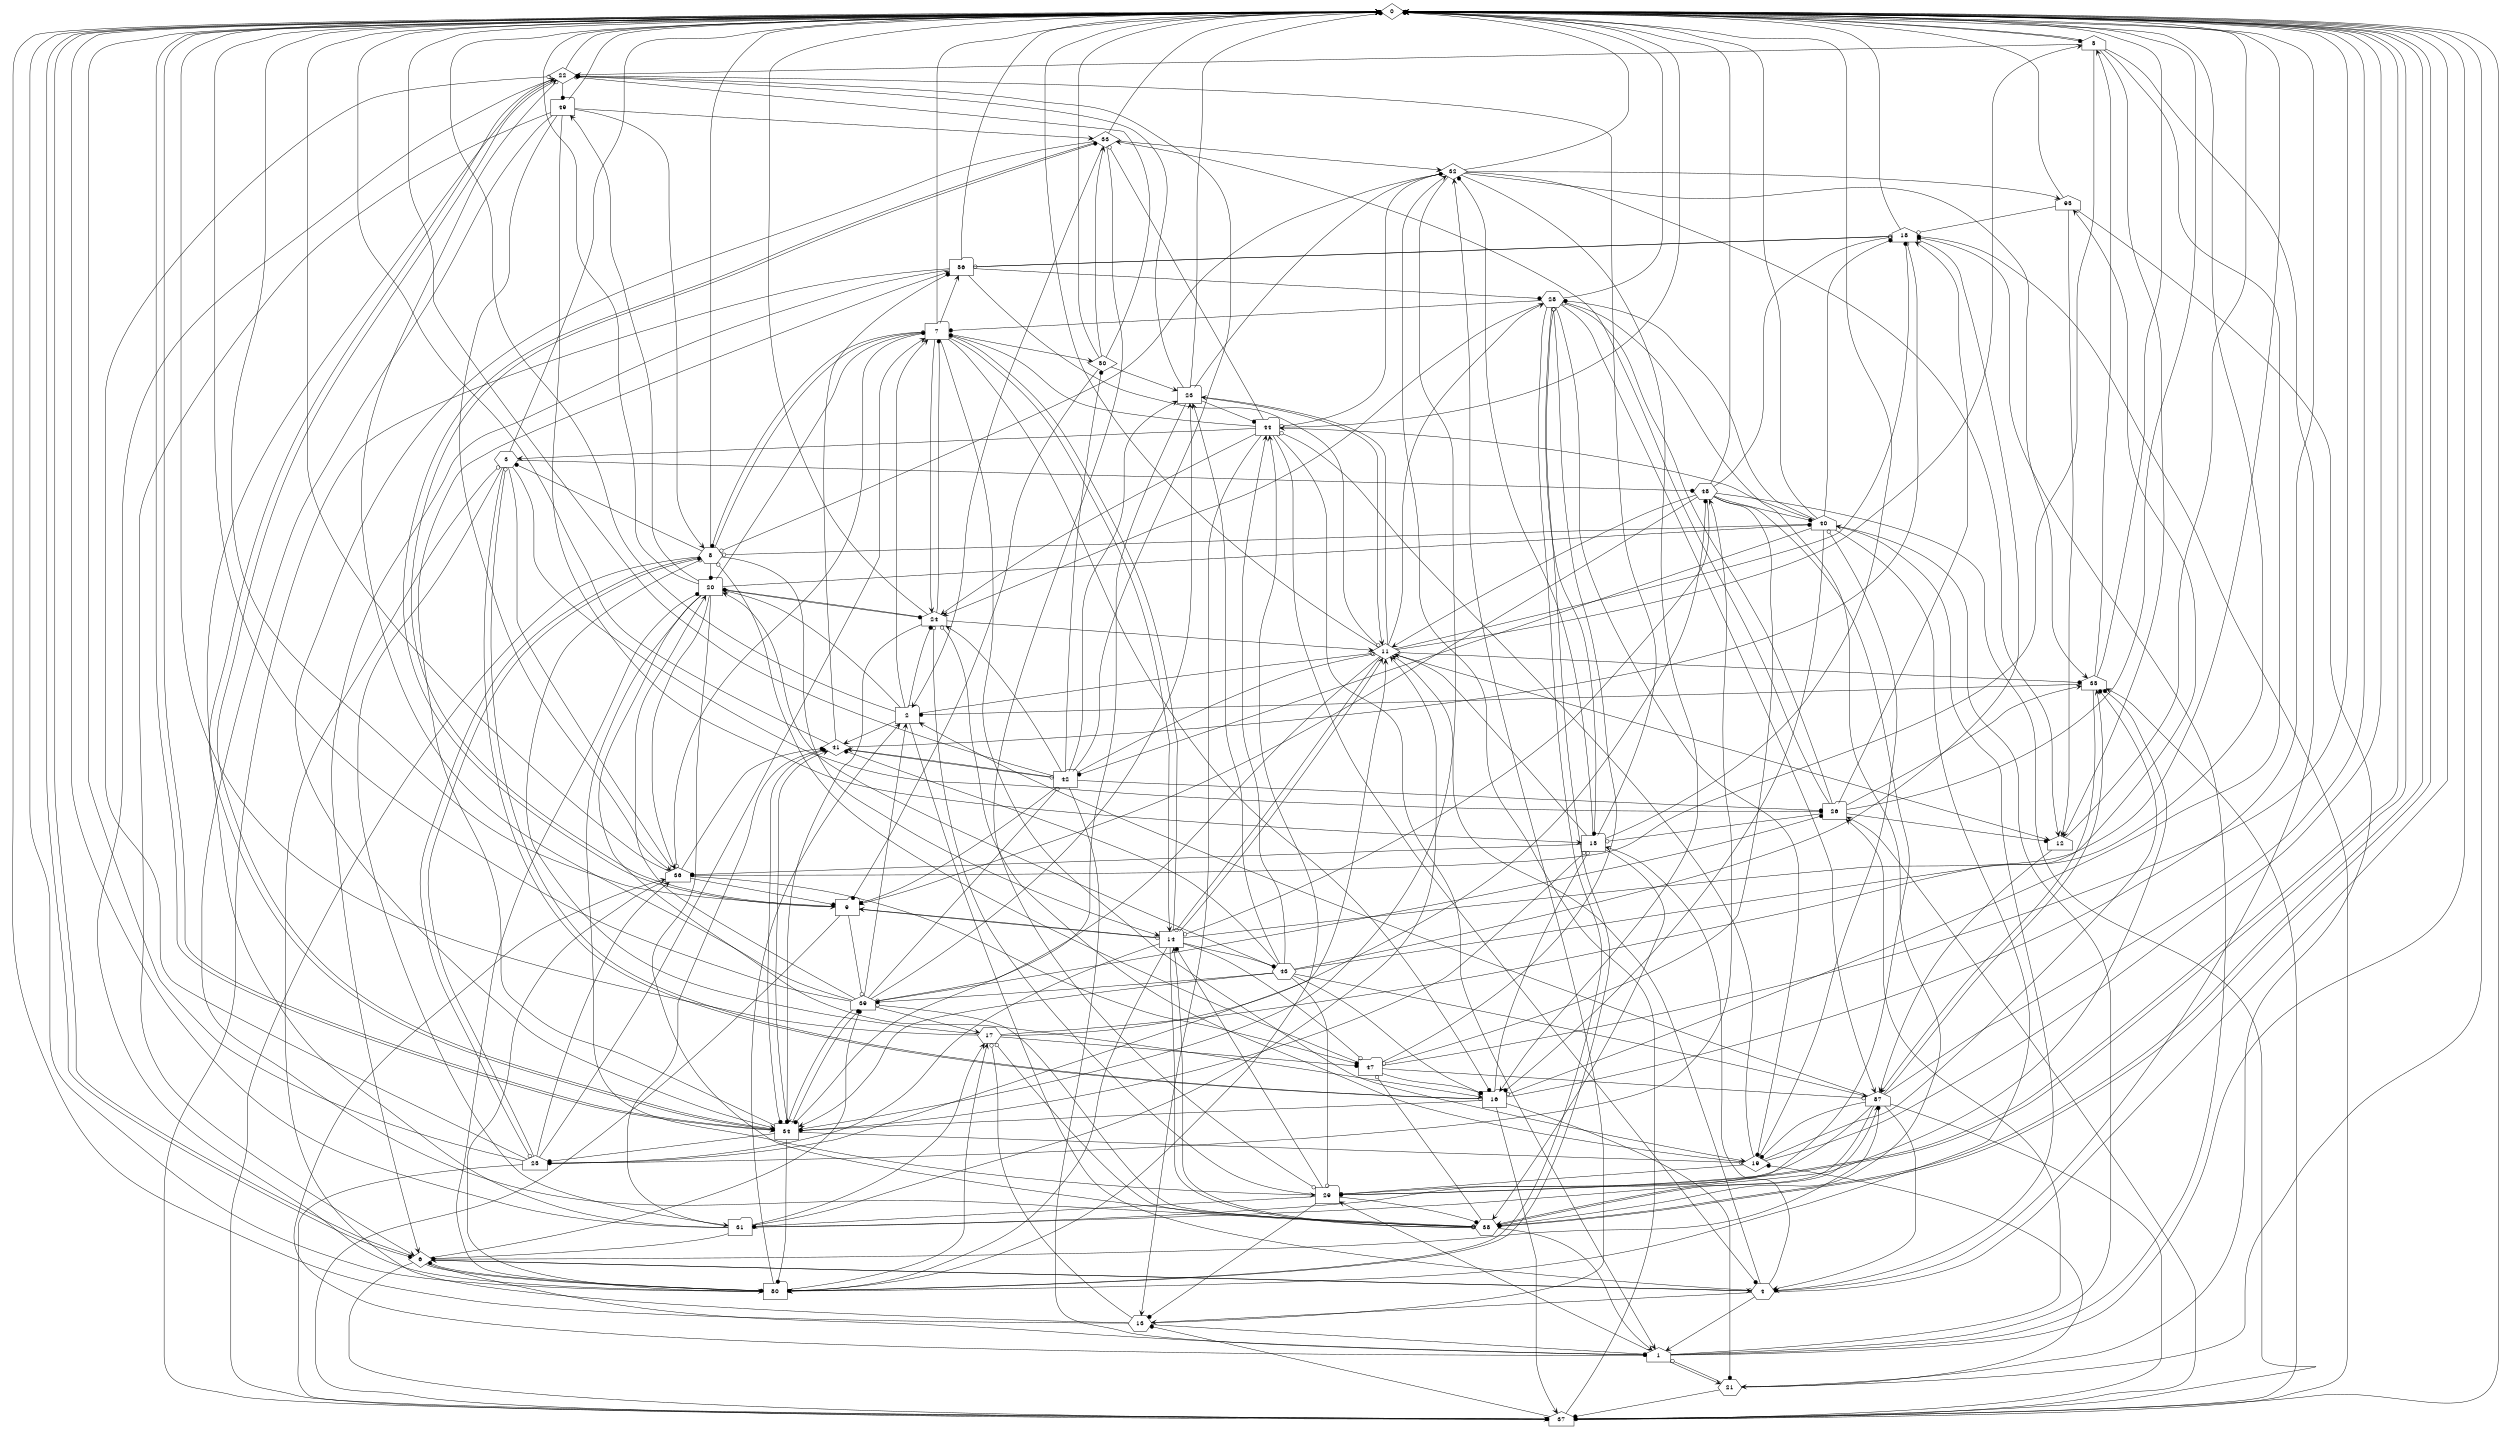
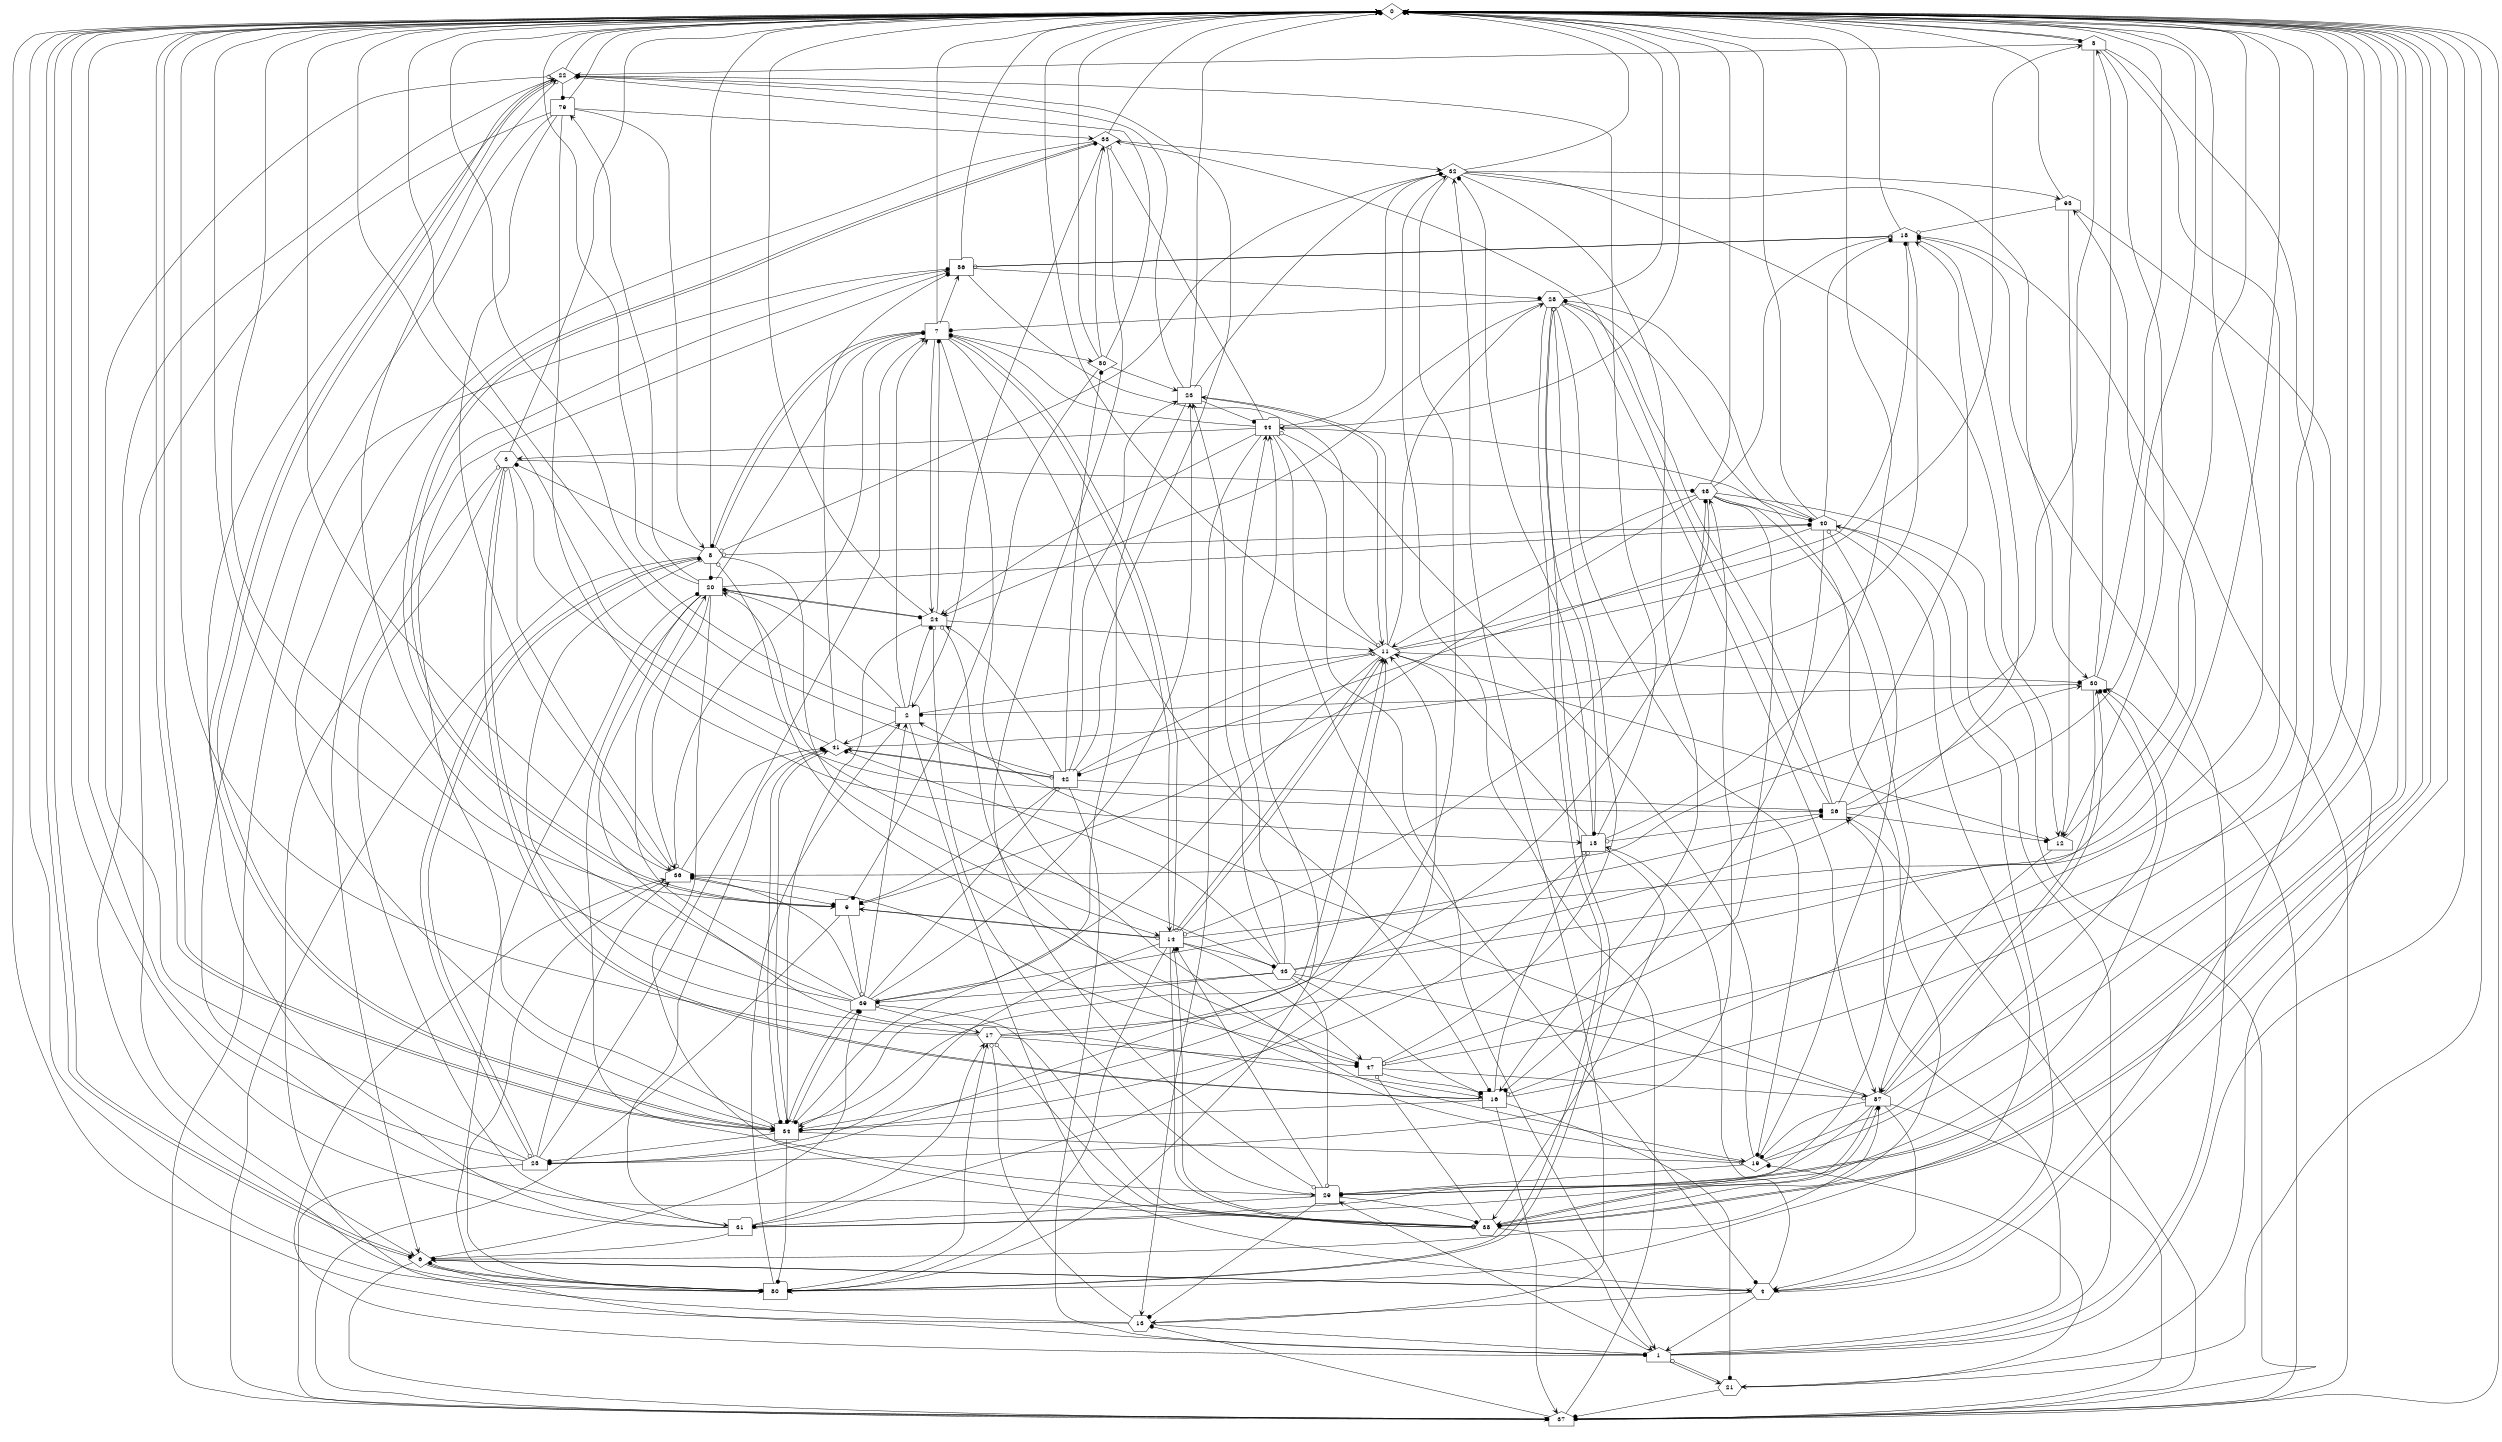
node "49": label "49" -> "79"
node "35": label "35" -> "30"
edge "15" -> "36": now "39" -> "36"
edge "4" -> "11": now "34" -> "11"
edge "14" -> "47": arrowhead odot -> vee
edge "56" -> "37": reversed
